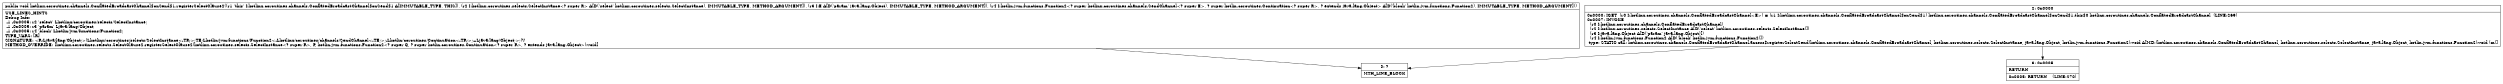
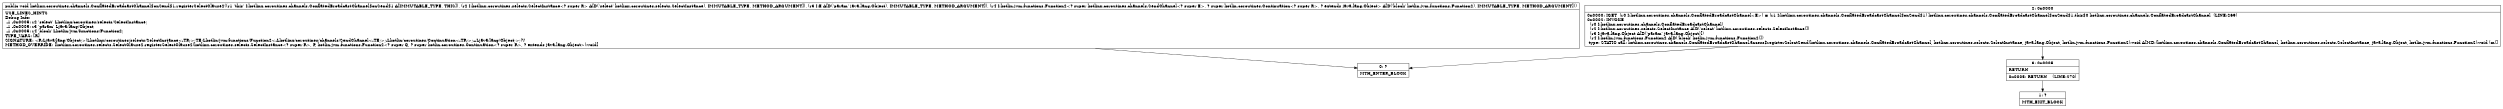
node "2: 0x0000": text "0x0007: INVOKE" -> "0x0002: INVOKE"
node "0: ?": text "MTH_LINE_BLOCK" -> "MTH_ENTER_BLOCK"
node "1: ?": added
